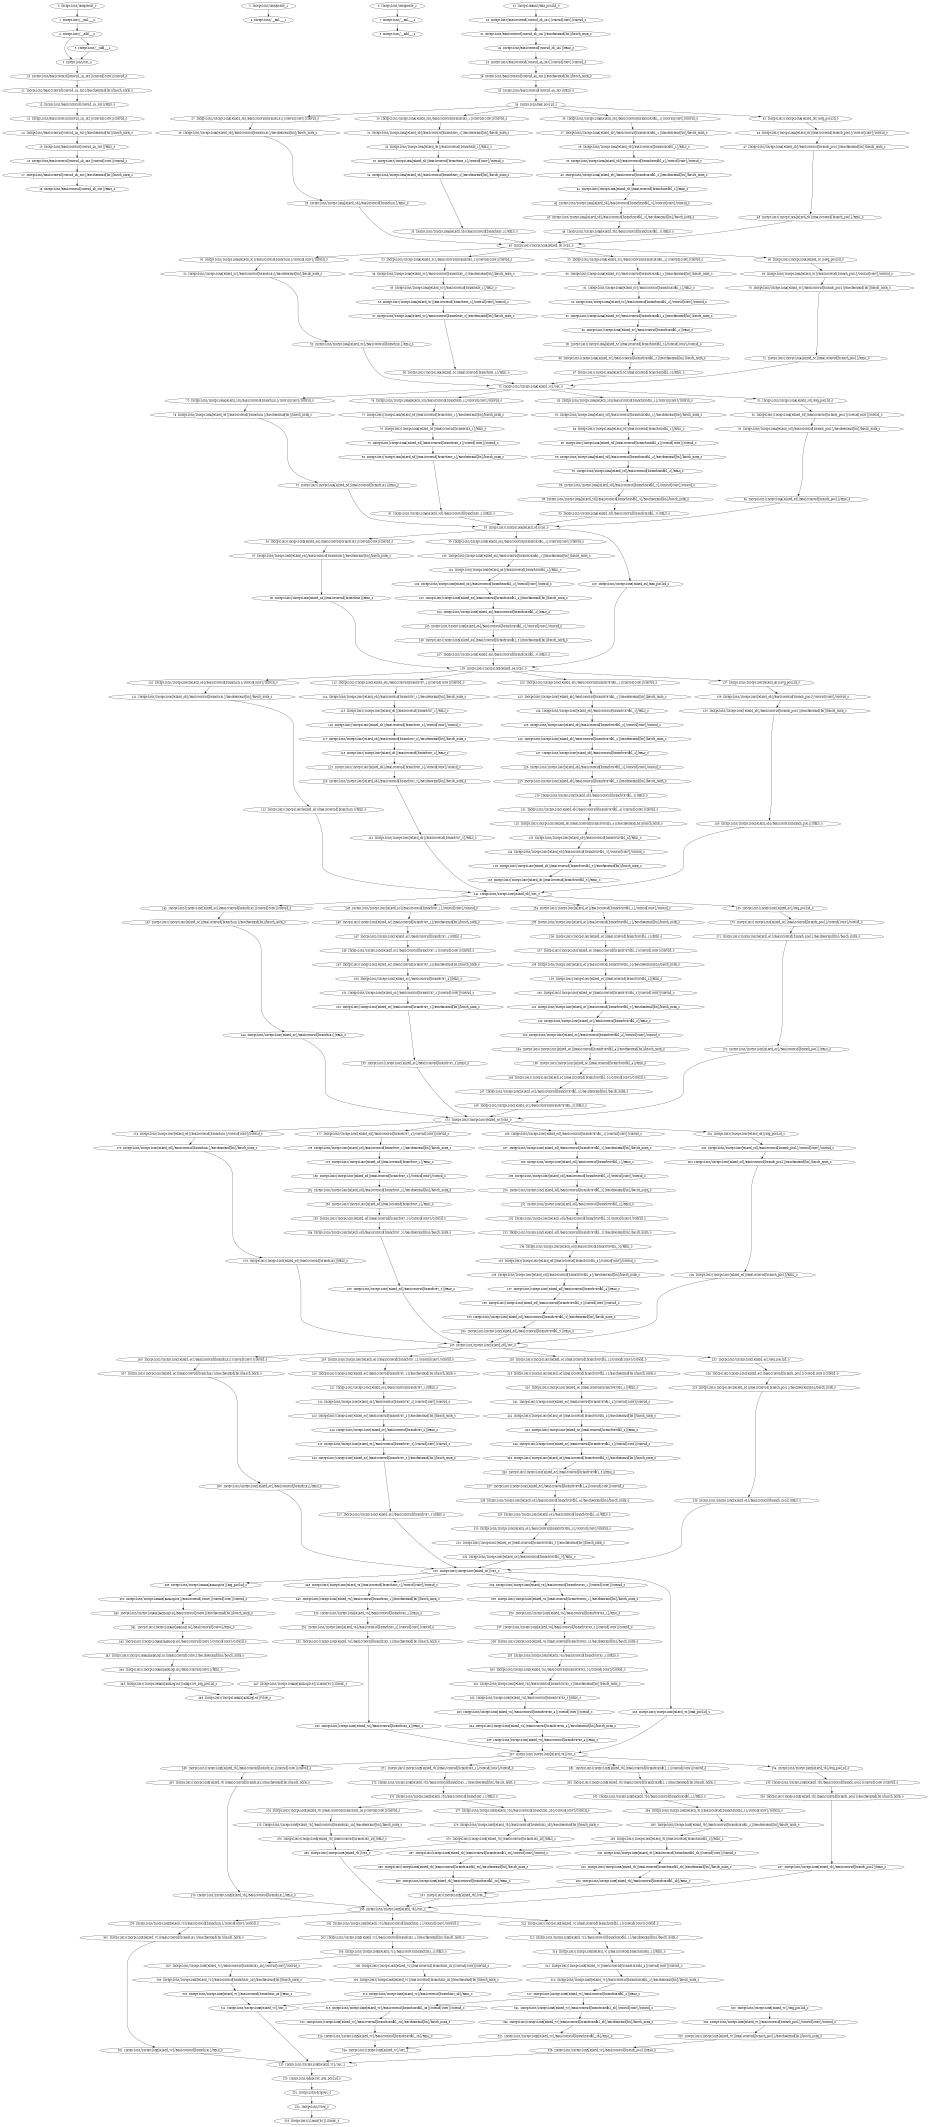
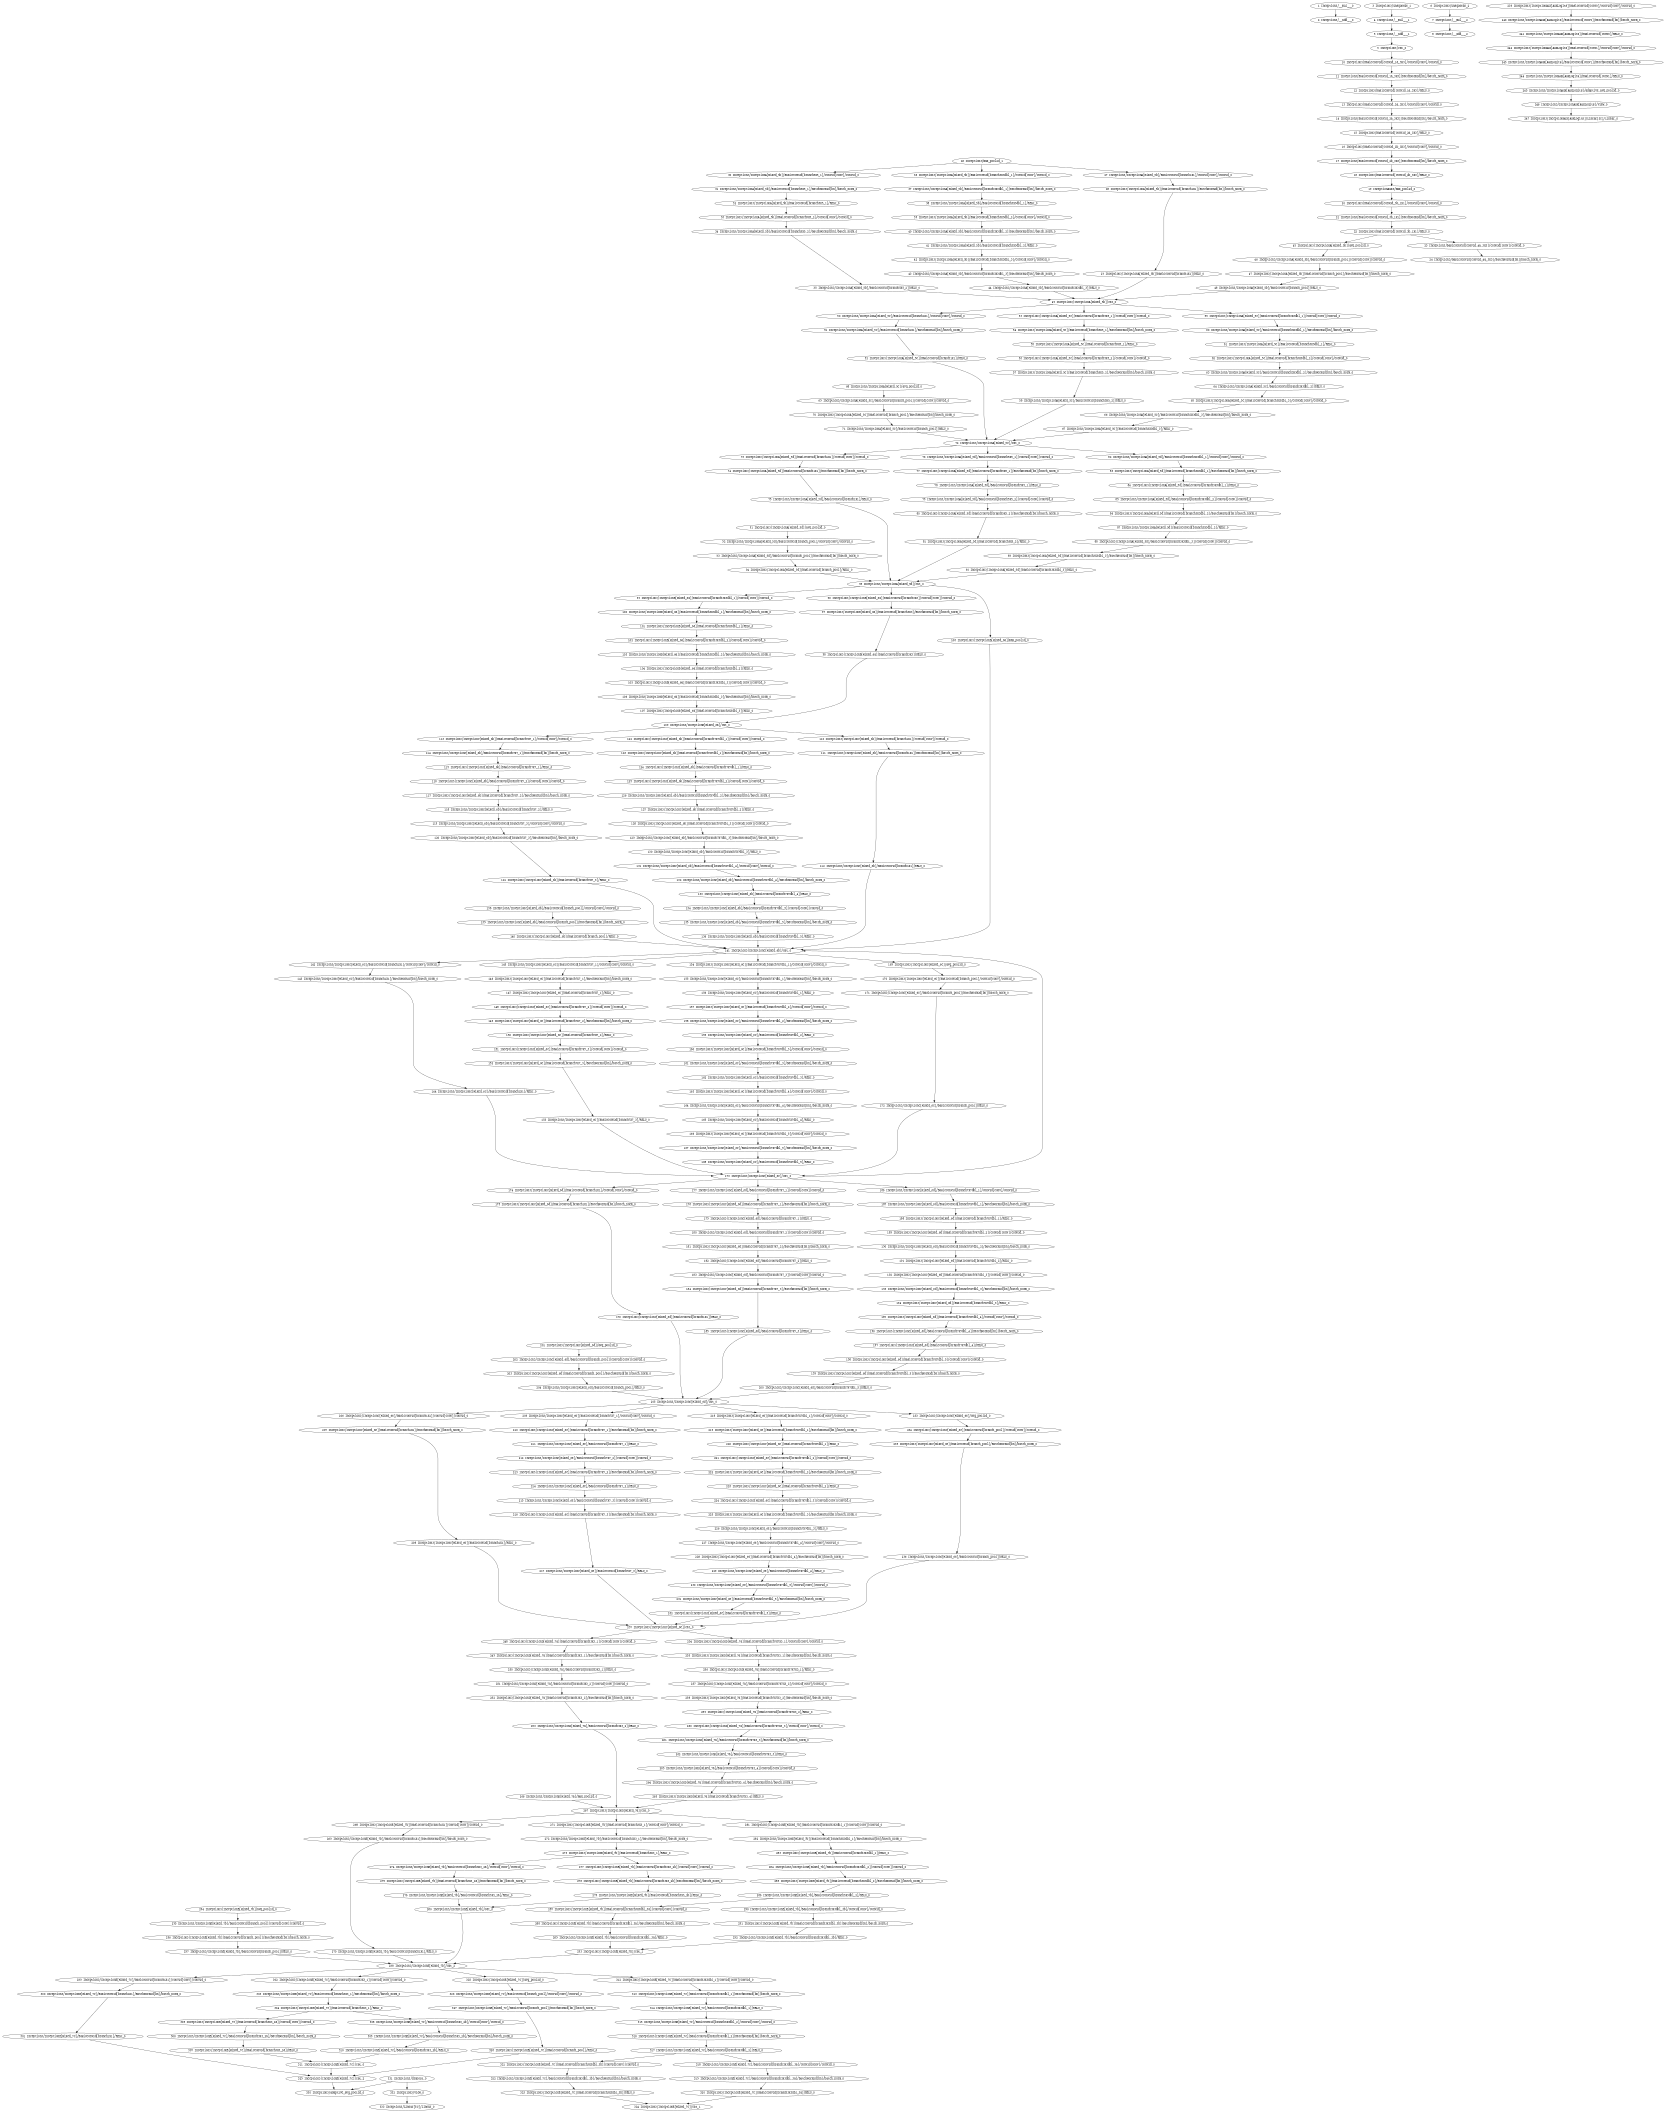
node "0 Inception3/unsqueeze_0": removed
edge "2 Inception3/__add___0" -> "5 Inception3/__add___1": now "4 Inception3/__mul___1" -> "5 Inception3/__add___1"
edge "2 Inception3/__add___0" -> "9 Inception3/cat_0": removed
node "25 Inception3/BasicConv2d[Conv2d_4a_3x3]/RELU_0": removed
edge "26 Inception3/max_pool2d_1" -> "45 Inception3/InceptionA[Mixed_5b]/avg_pool2d_0": now "22 Inception3/BasicConv2d[Conv2d_3b_1x1]/RELU_0" -> "45 Inception3/InceptionA[Mixed_5b]/avg_pool2d_0"
edge "18 Inception3/BasicConv2d[Conv2d_2b_3x3]/RELU_0" -> "19 InceptionAux3/max_pool2d_0": added
edge "49 Inception3/InceptionA[Mixed_5b]/cat_0" -> "68 Inception3/InceptionA[Mixed_5c]/avg_pool2d_0": removed
edge "72 Inception3/InceptionA[Mixed_5c]/cat_0" -> "91 Inception3/InceptionA[Mixed_5d]/avg_pool2d_0": removed
edge "108 Inception3/InceptionB[Mixed_6a]/max_pool2d_0" -> "109 Inception3/InceptionB[Mixed_6a]/cat_0": now "108 Inception3/InceptionB[Mixed_6a]/max_pool2d_0" -> "141 Inception3/InceptionC[Mixed_6b]/cat_0"
node "137 Inception3/InceptionC[Mixed_6b]/avg_pool2d_0": removed
edge "173 Inception3/InceptionC[Mixed_6c]/cat_0" -> "201 Inception3/InceptionC[Mixed_6d]/avg_pool2d_0": now "173 Inception3/InceptionC[Mixed_6c]/cat_0" -> "141 Inception3/InceptionC[Mixed_6b]/cat_0"
edge "237 Inception3/InceptionC[Mixed_6e]/cat_0" -> "266 Inception3/InceptionD[Mixed_7a]/max_pool2d_0": removed
node "238 Inception3/InceptionAux[AuxLogits]/avg_pool2d_0": removed
edge "247 Inception3/InceptionAux[AuxLogits]/Linear[fc]/linear_0" -> "246 Inception3/InceptionAux[AuxLogits]/view_0": reversed
edge "267 Inception3/InceptionD[Mixed_7a]/cat_0" -> "294 Inception3/InceptionE[Mixed_7b]/avg_pool2d_0": removed
edge "298 Inception3/InceptionE[Mixed_7b]/cat_2" -> "325 Inception3/InceptionE[Mixed_7c]/avg_pool2d_0": added
edge "324 Inception3/InceptionE[Mixed_7c]/cat_1" -> "329 Inception3/InceptionE[Mixed_7c]/cat_2": removed
edge "330 Inception3/adaptive_avg_pool2d_0" -> "331 Inception3/dropout_0": reversed
